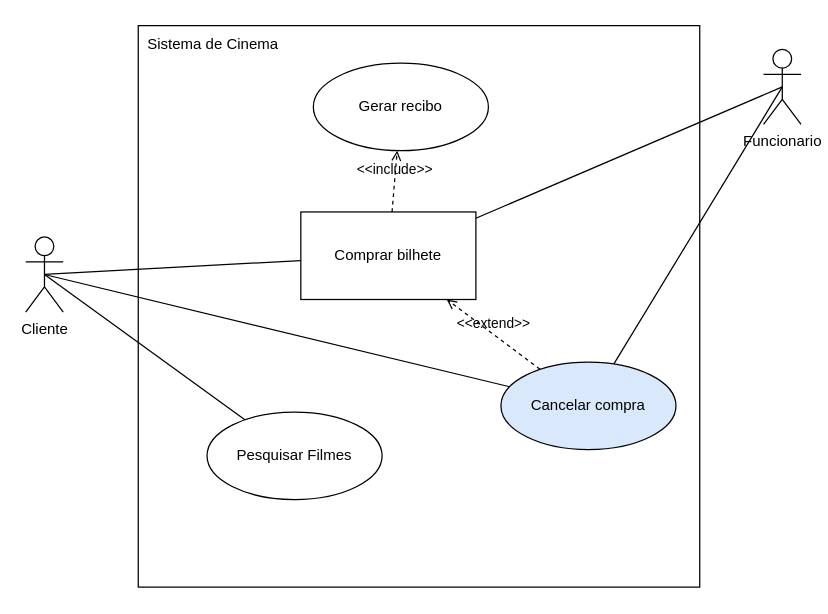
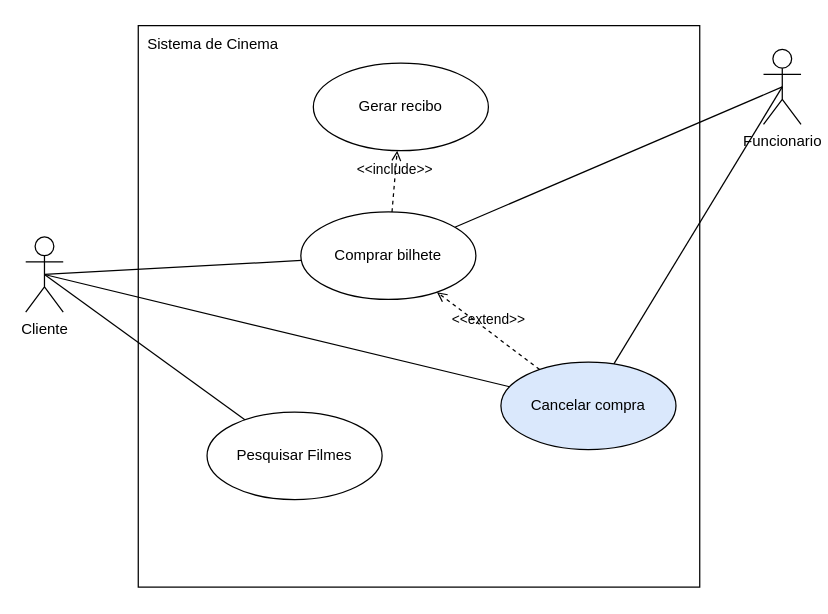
node "Comprar bilhete": shape rectangle -> ellipse
